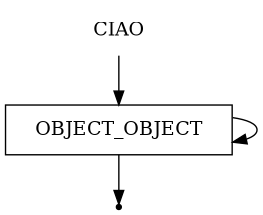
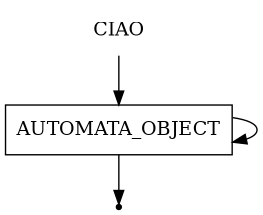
node "OBJECT_OBJECT": label "OBJECT_OBJECT" -> "AUTOMATA_OBJECT"
